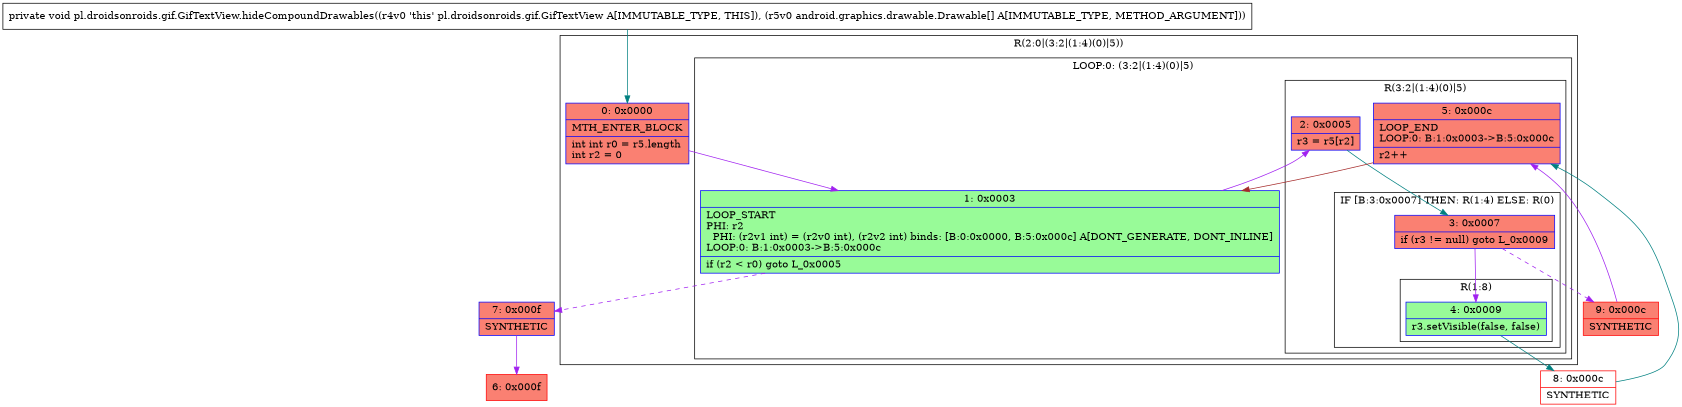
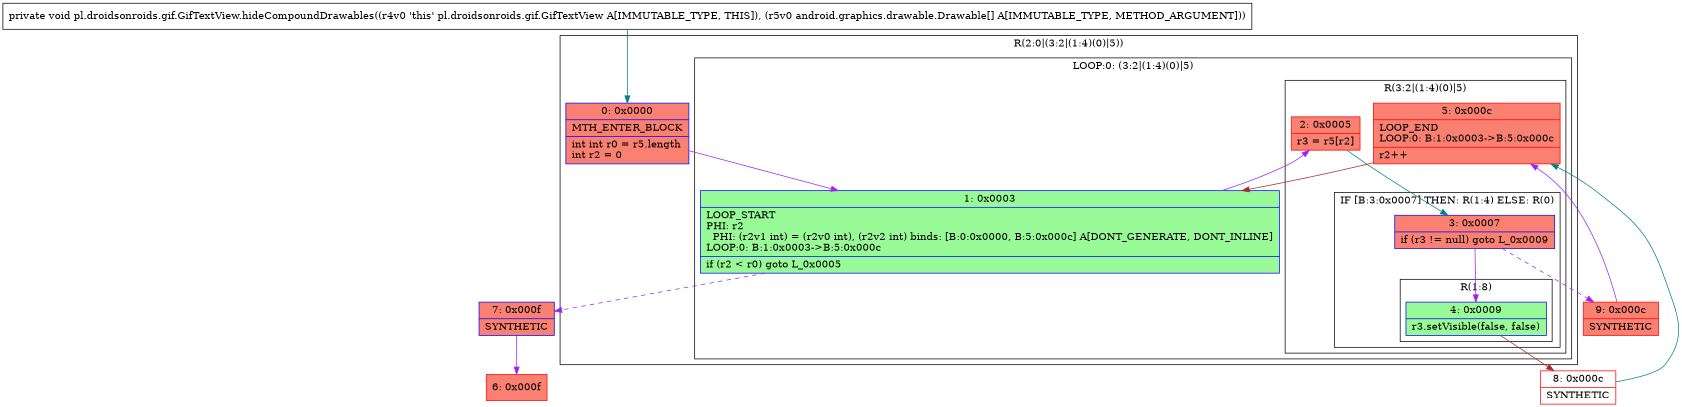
node "2: 0x0005": color blue -> red
node "5: 0x000c": color blue -> red
edge "4: 0x0009" -> "8: 0x000c": color teal -> brown
